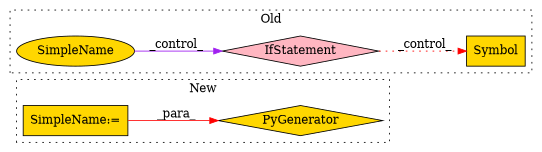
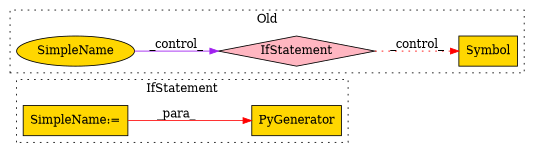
cluster "New": label "New" -> "IfStatement"
node "PyGenerator": shape diamond -> box
